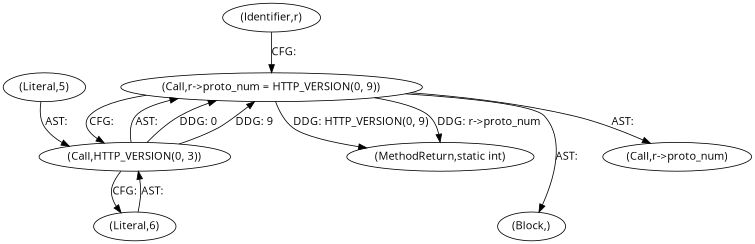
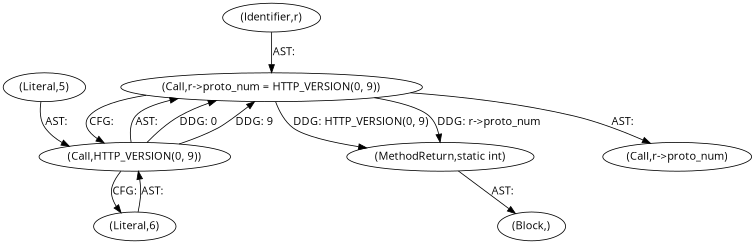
edge "(Identifier,r)" -> "(Call,r->proto_num = HTTP_VERSION(0, 9))": label "CFG: " -> "AST: "
edge "(Call,r->proto_num = HTTP_VERSION(0, 9))" -> "(Block,)": now "(MethodReturn,static int)" -> "(Block,)"
node "(Call,HTTP_VERSION(0, 3))": label "(Call,HTTP_VERSION(0, 3))" -> "(Call,HTTP_VERSION(0, 9))"
